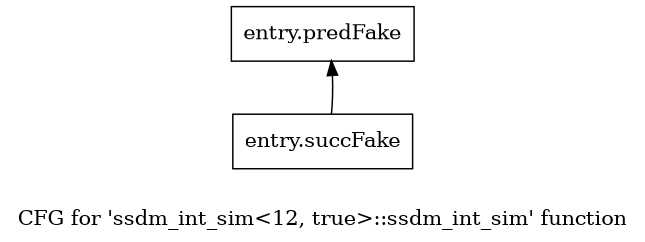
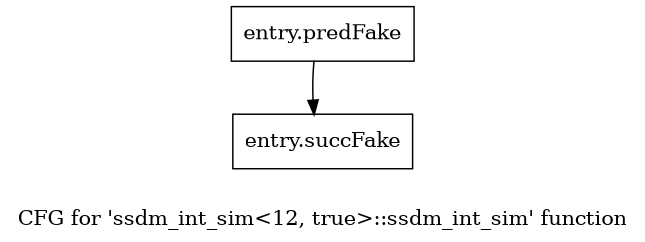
edge "entry.succFake" -> "entry.predFake": reversed
